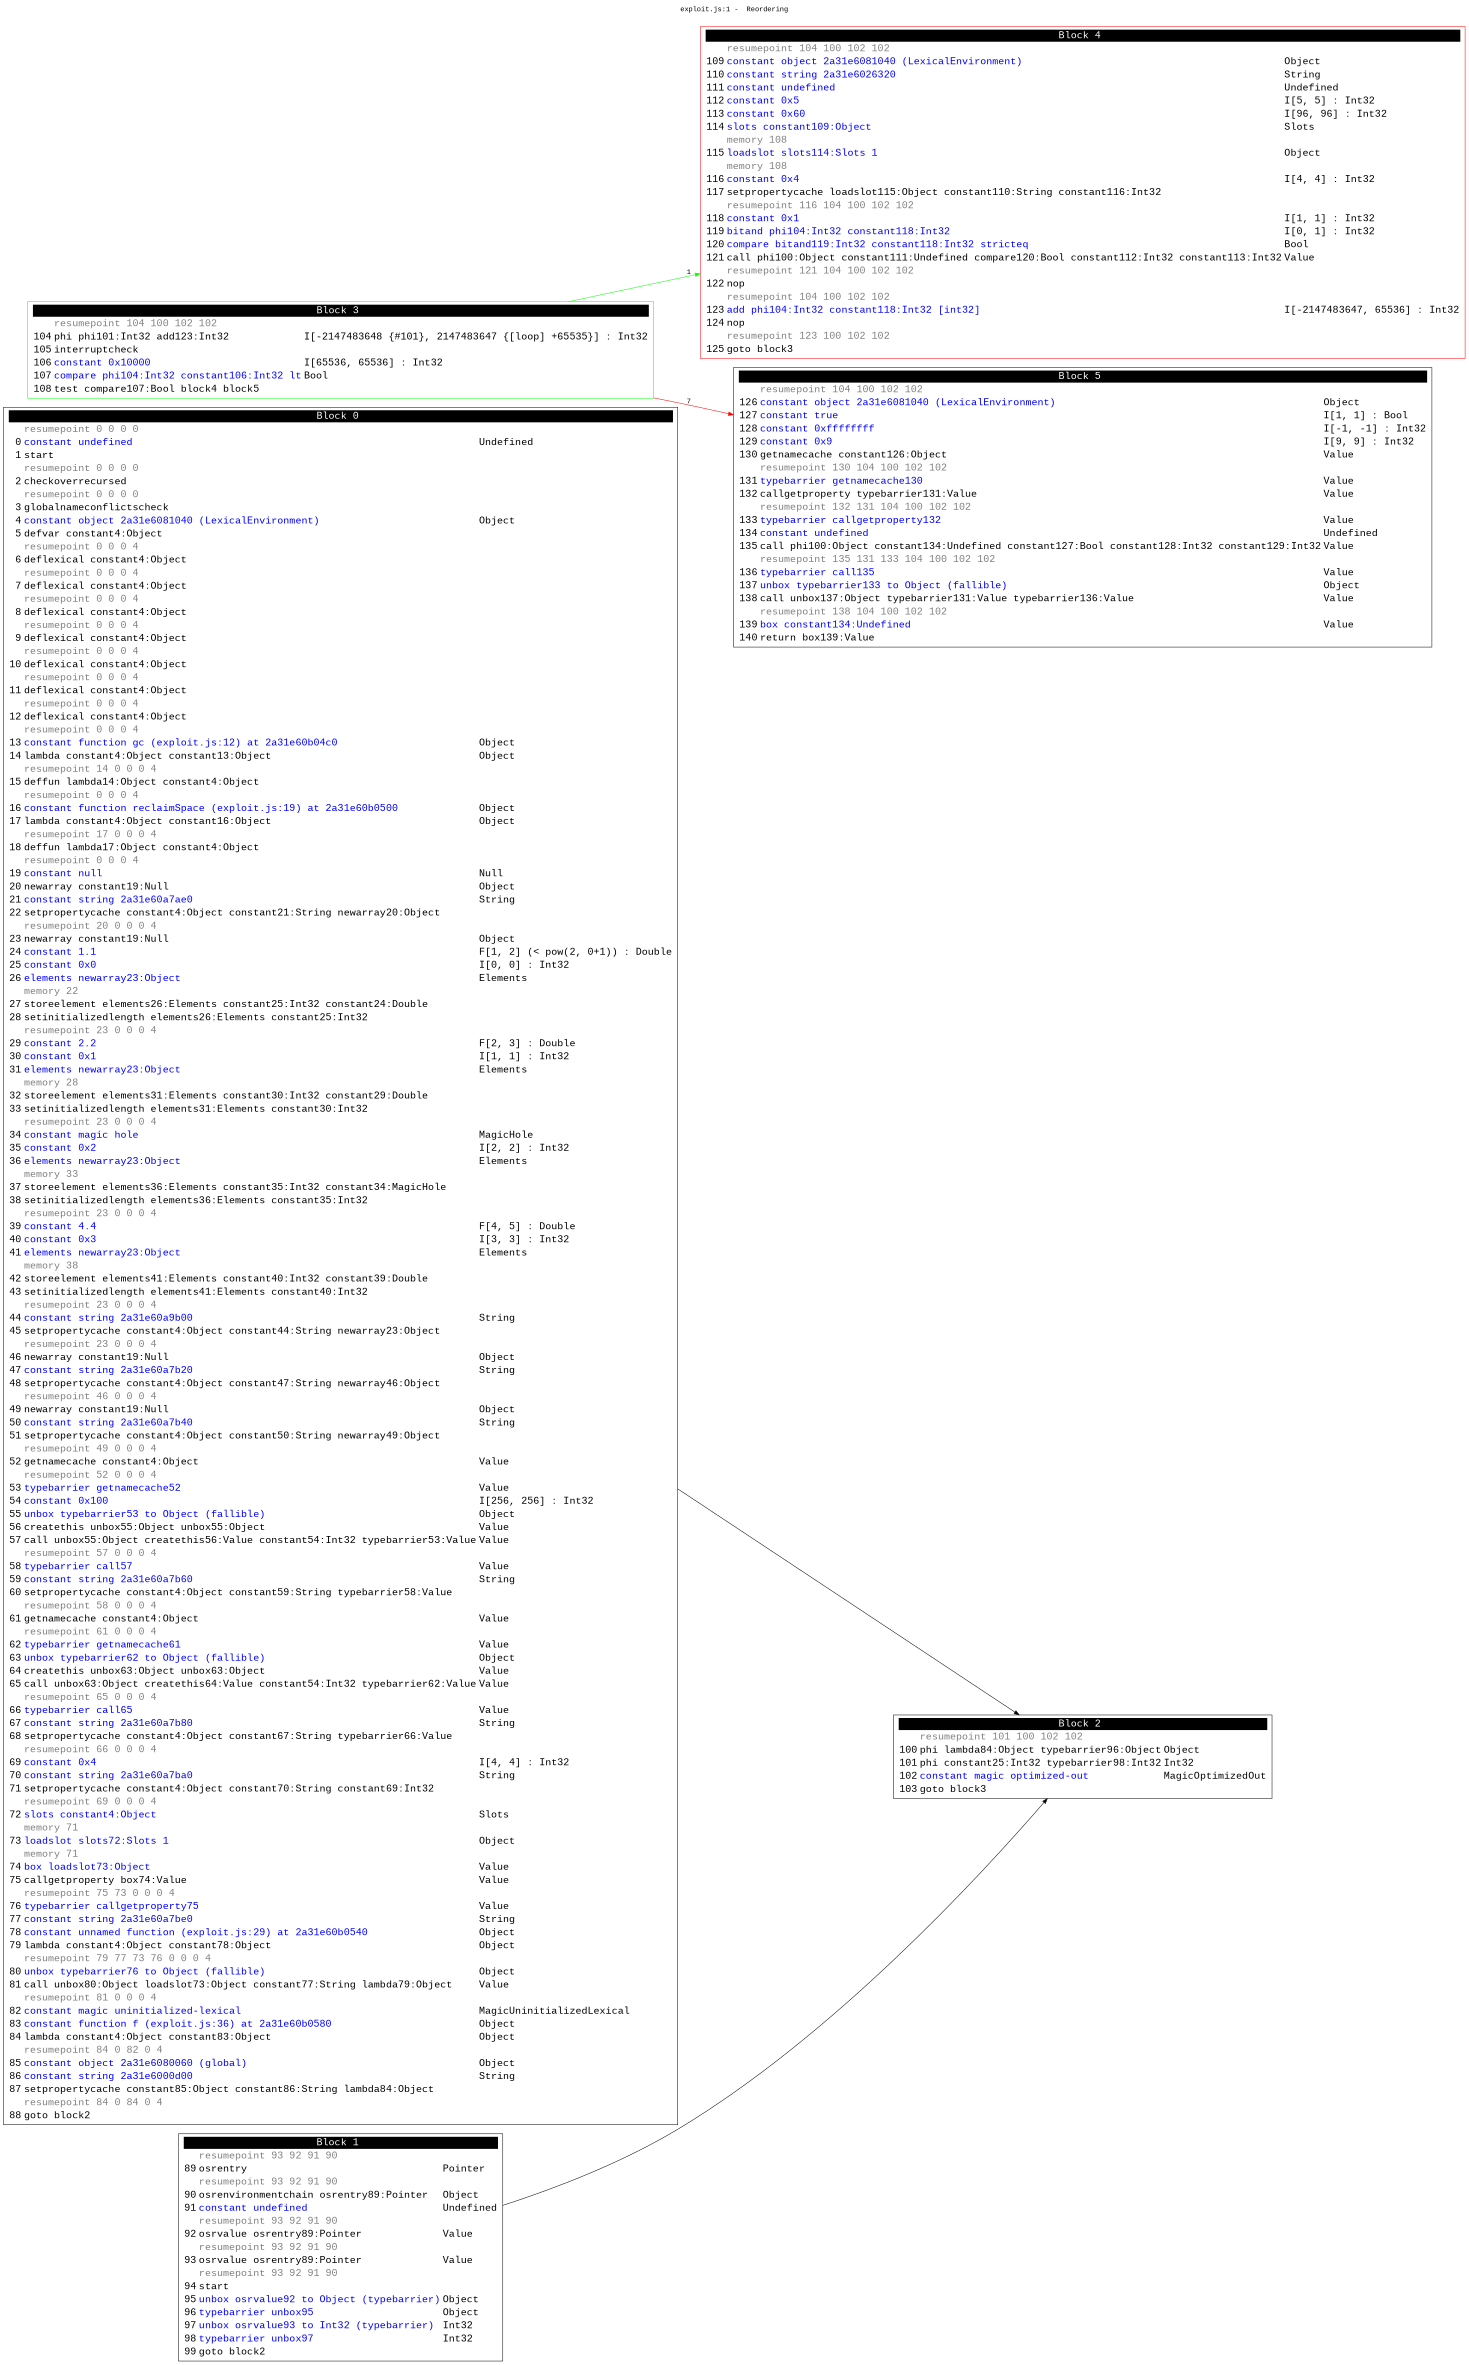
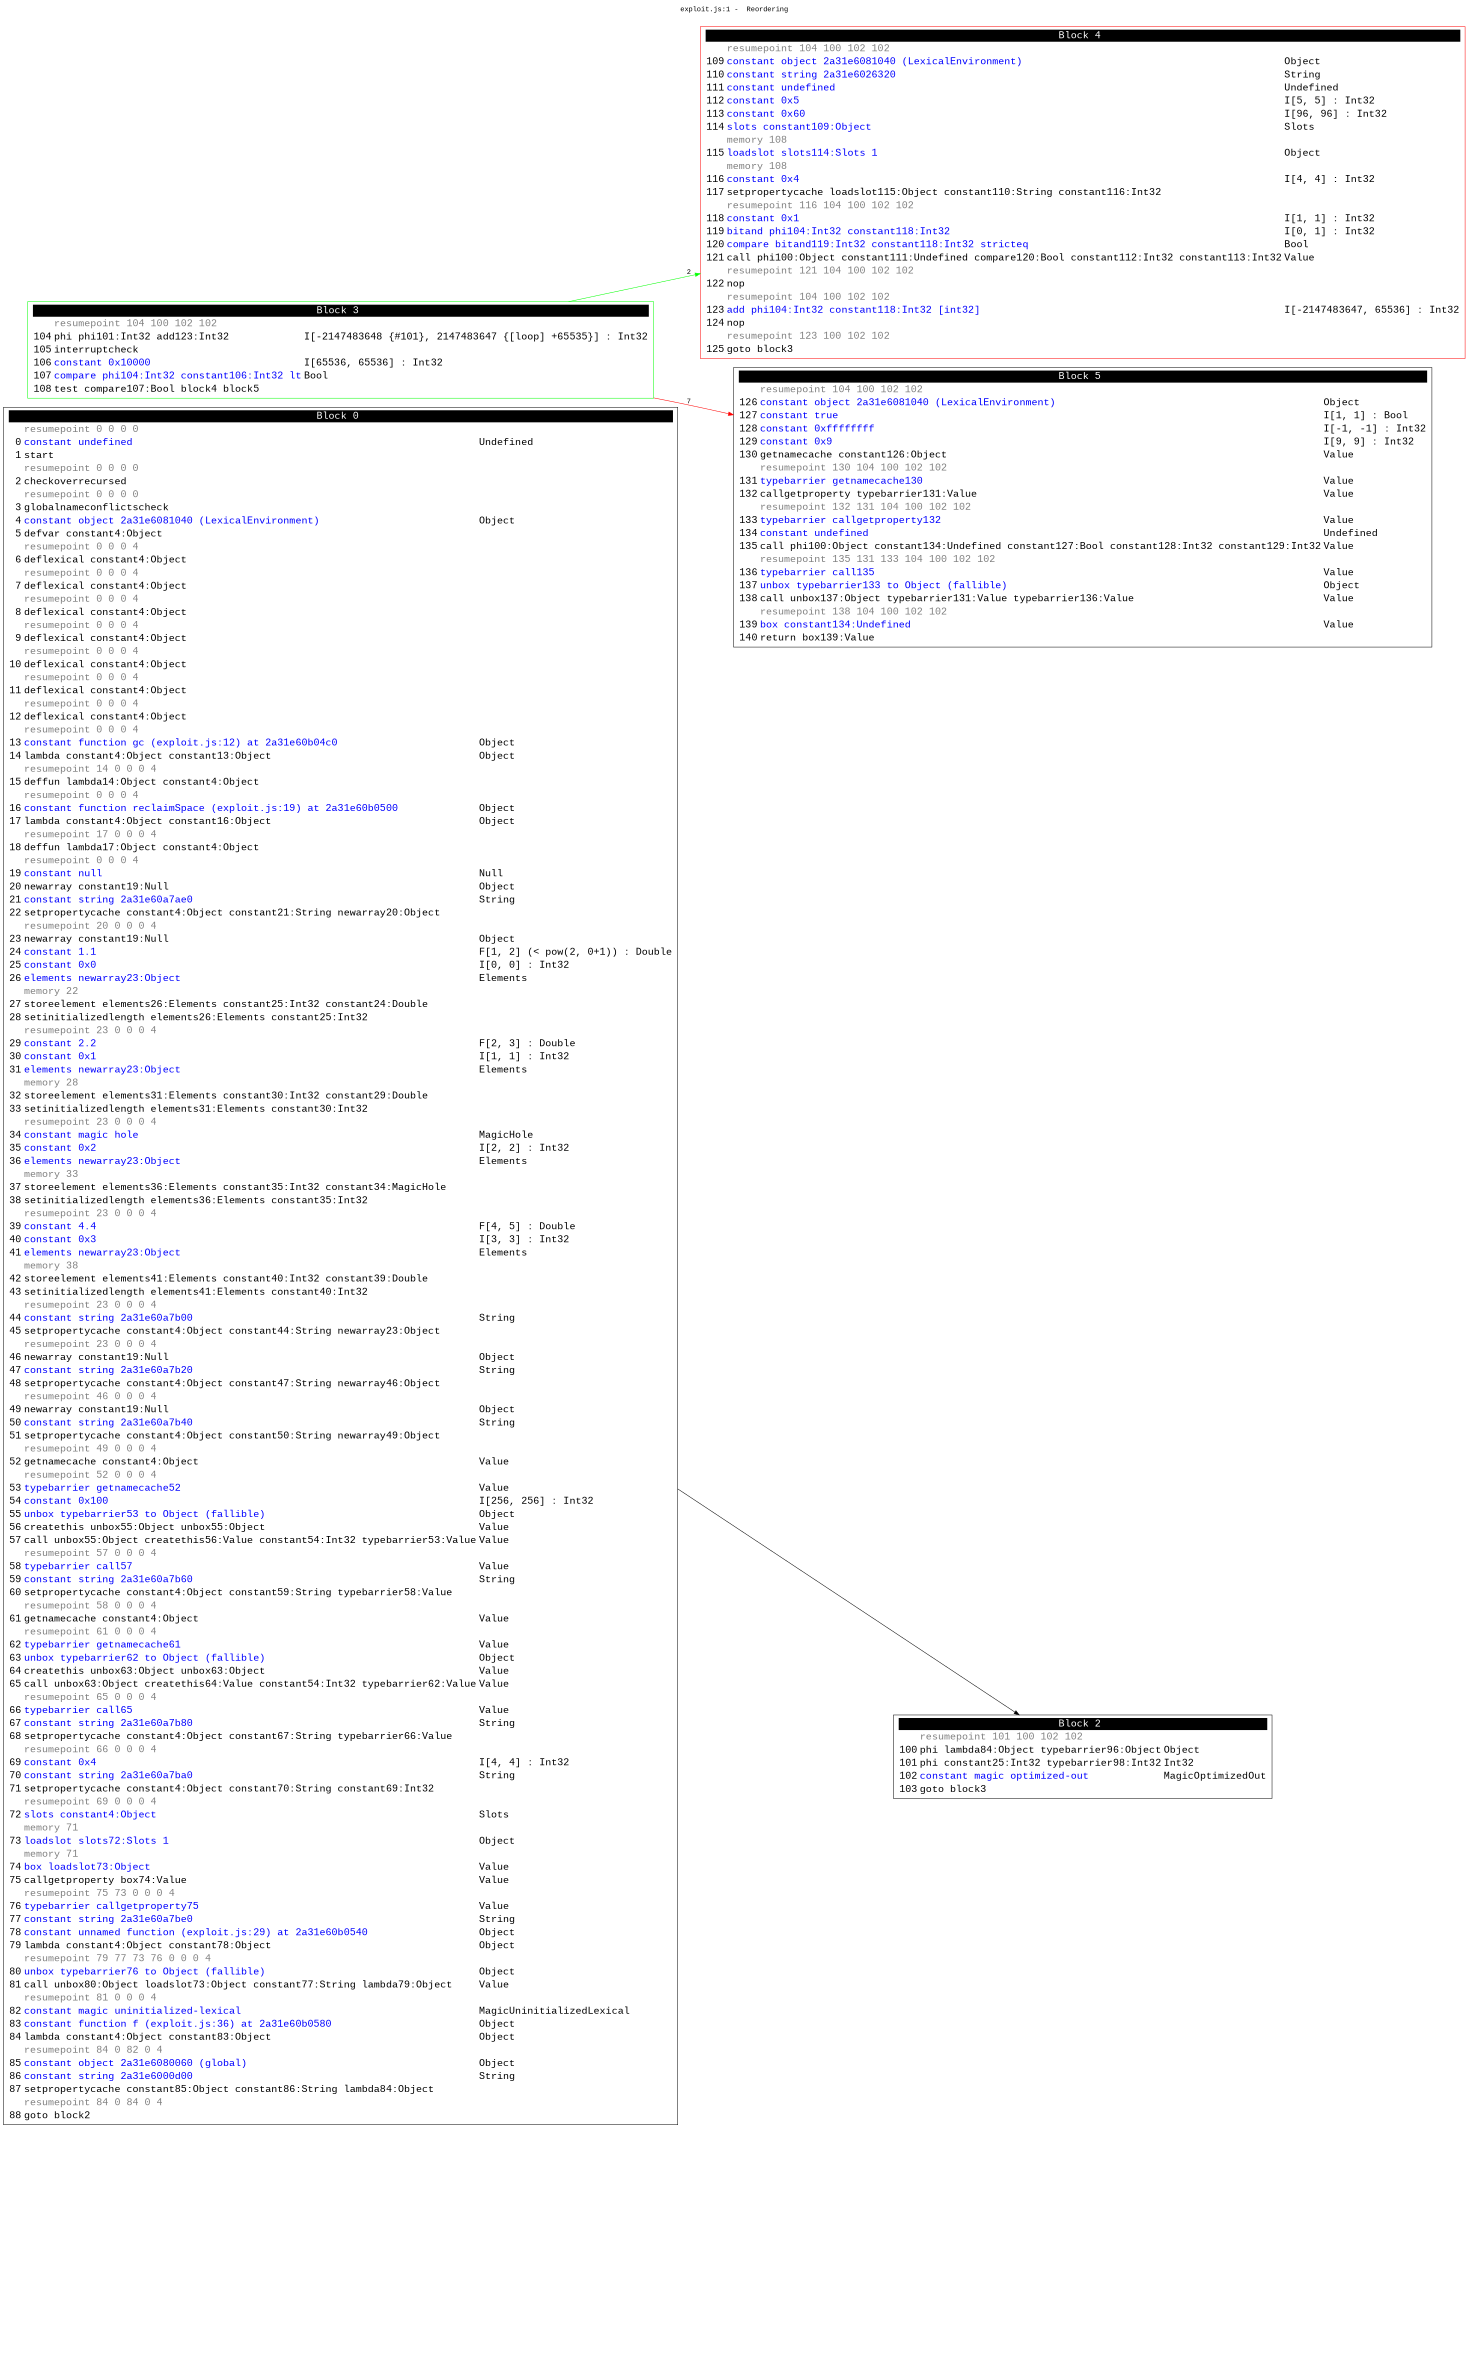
edge "Block 3" -> "Block 4": label "1" -> "2"
node "Block 0": text "constant string 2a31e60a9b00" -> "constant string 2a31e60a7b00"
node "Block 1": removed
